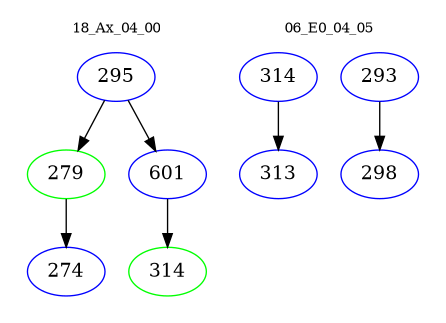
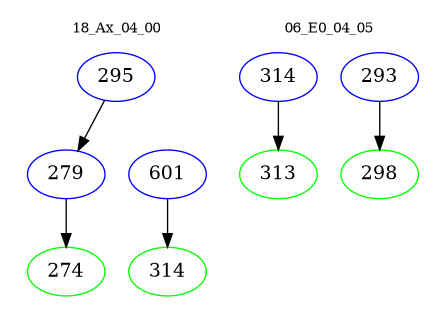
edge "295" -> "601": removed
node "279": color green -> blue
node "313": color blue -> green
node "298": color blue -> green
node "274": color blue -> green
